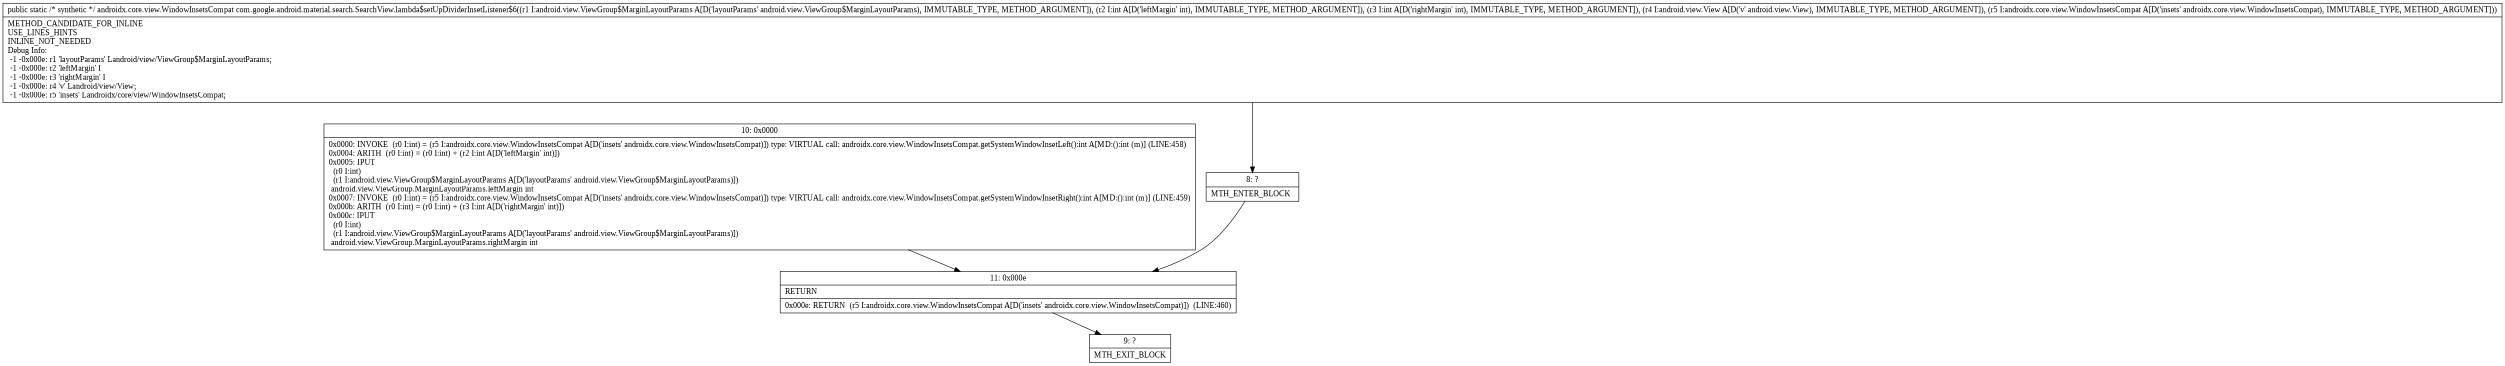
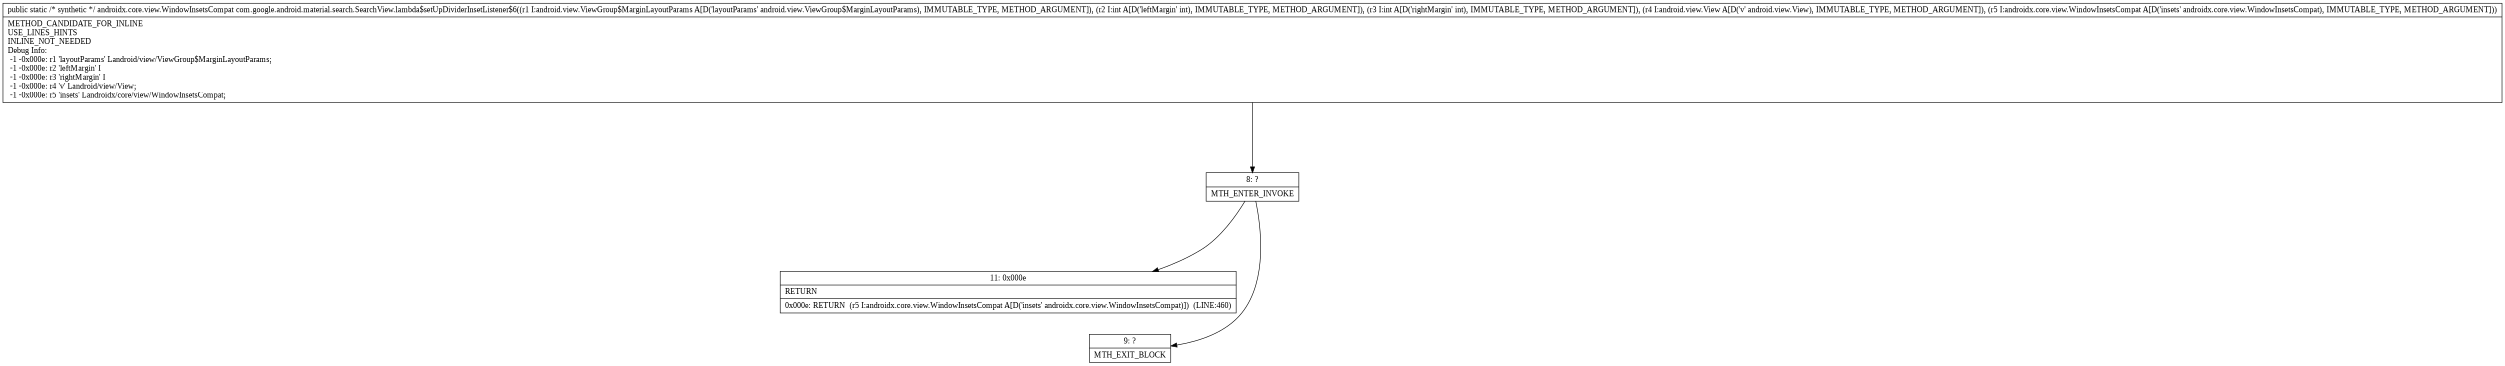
node "10: 0x0000": removed
node "8: ?": text "MTH_ENTER_BLOCK" -> "MTH_ENTER_INVOKE"
edge "11: 0x000e" -> "9: ?": now "8: ?" -> "9: ?"
